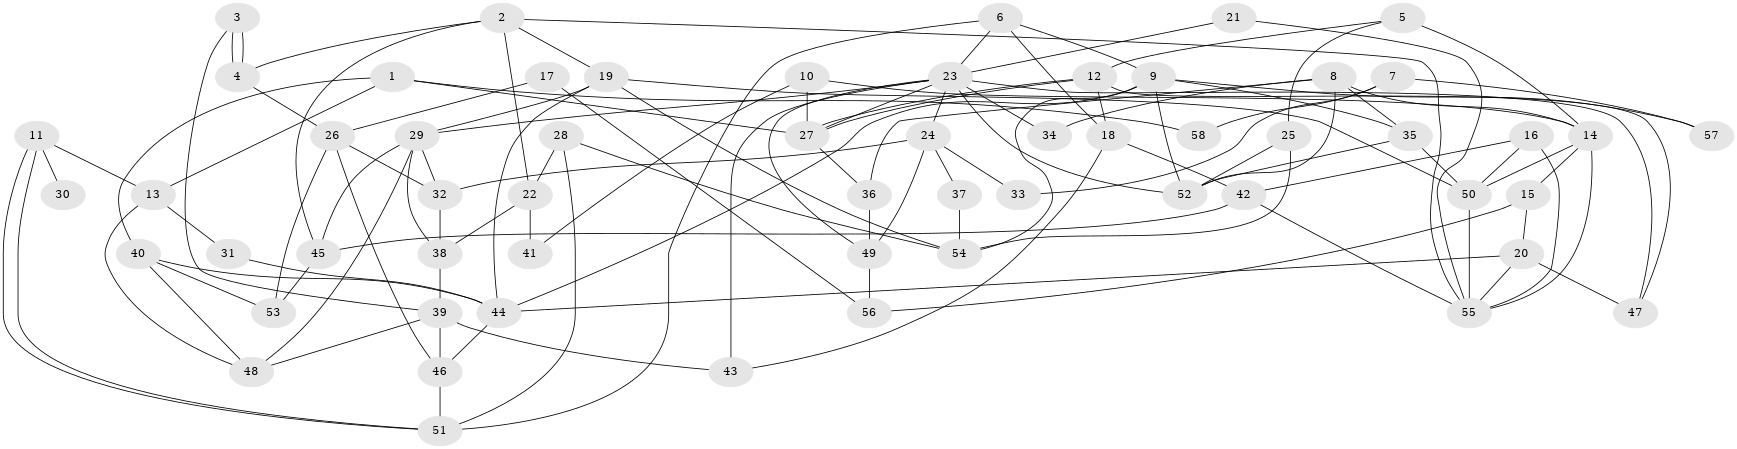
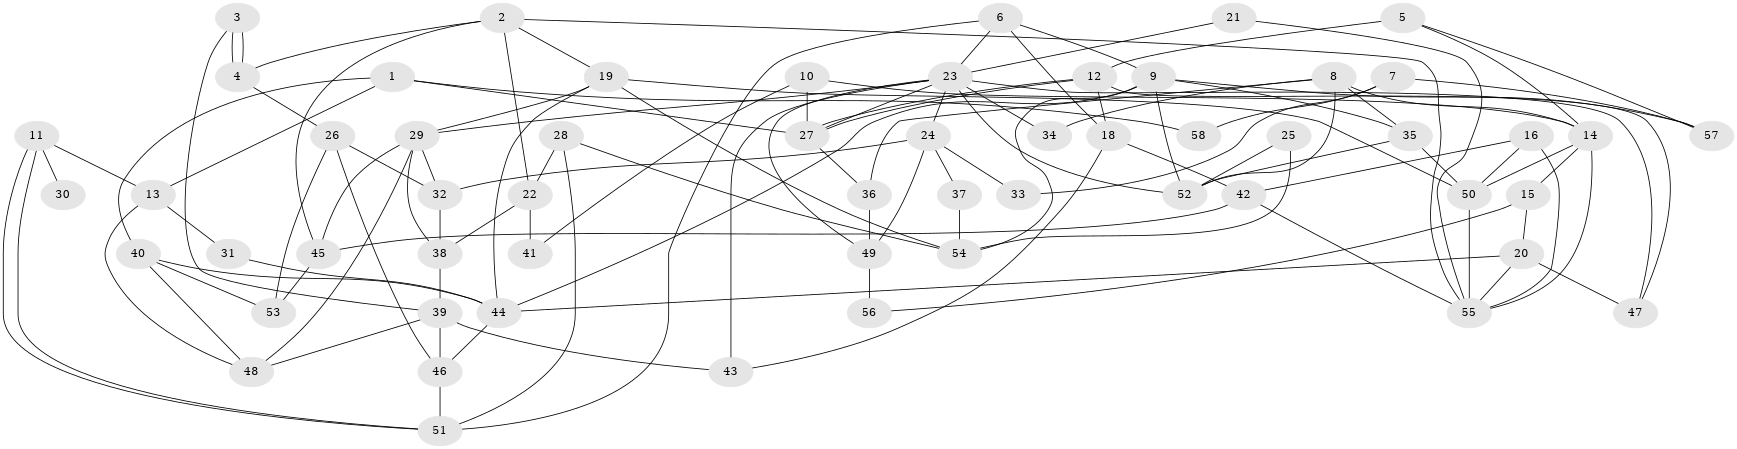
edge "5" -- "25": now "5" -- "57"
node "17": removed
